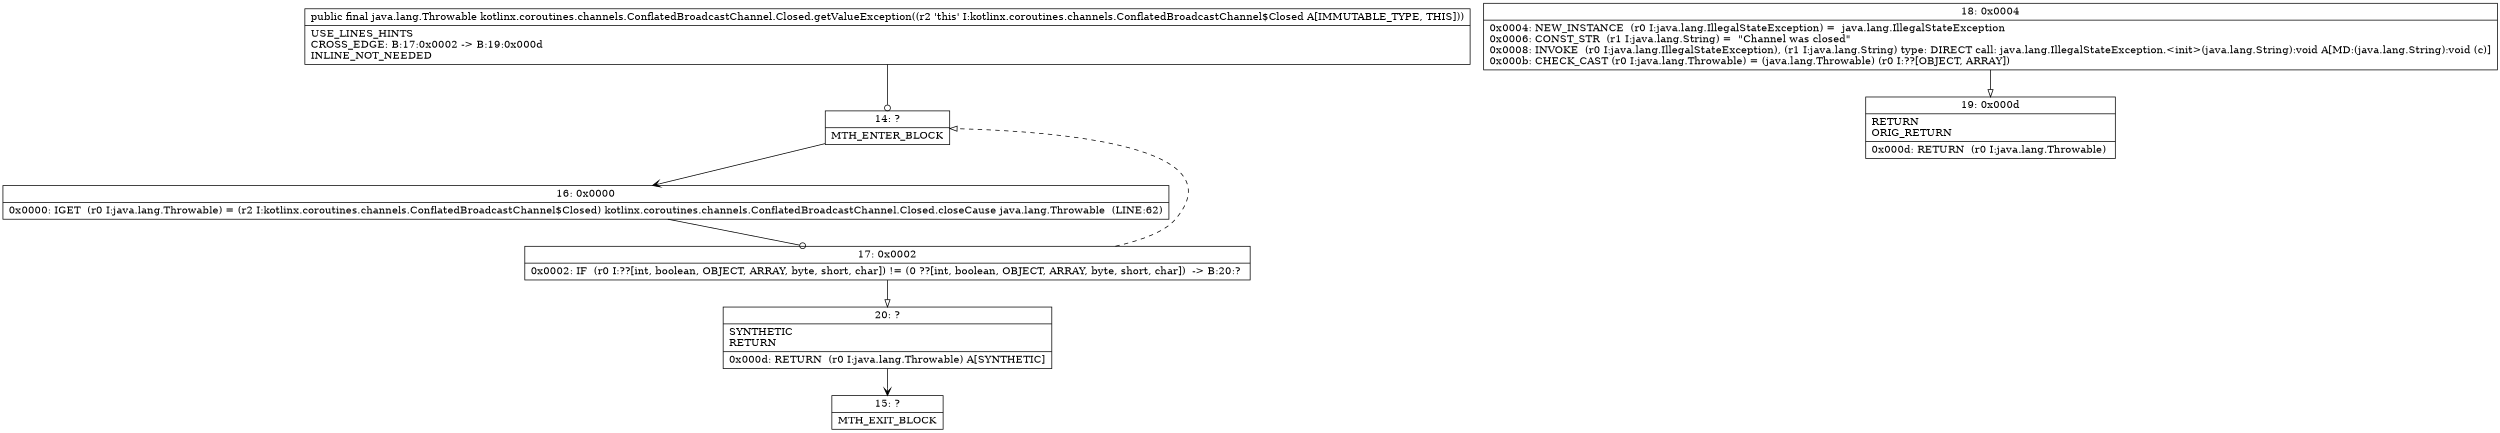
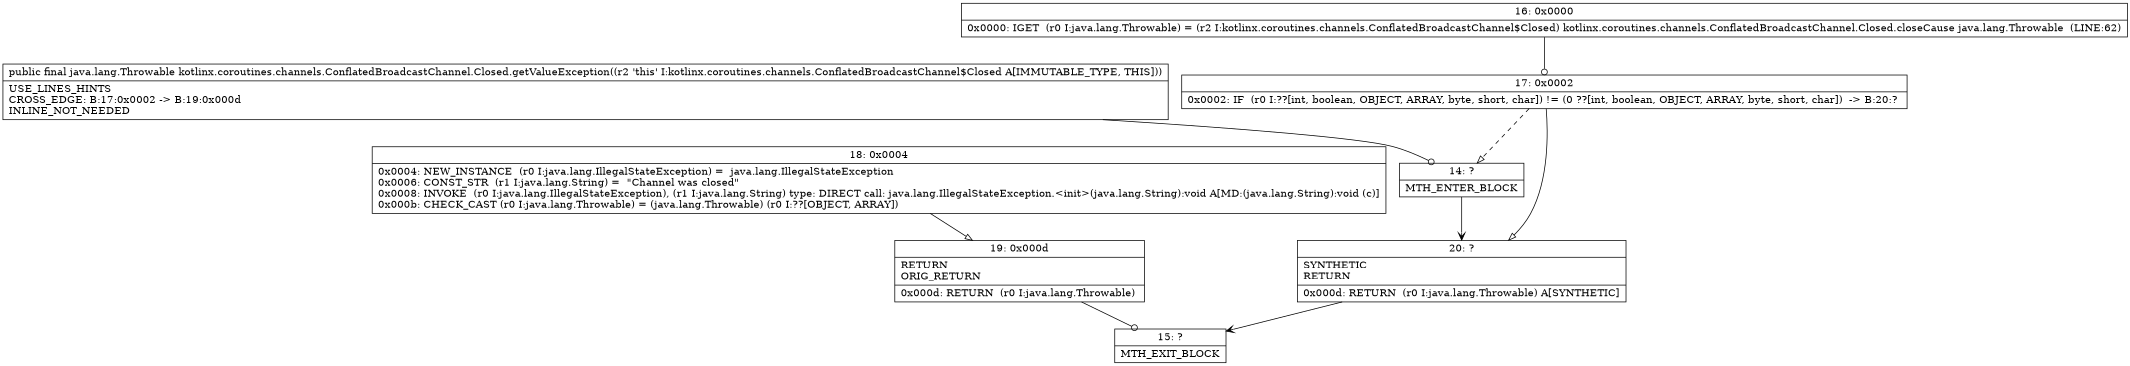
edge "14: ?" -> "16: 0x0000": now "14: ?" -> "20: ?"
edge "19: 0x000d" -> "15: ?": added
